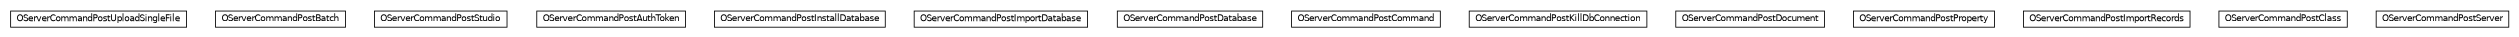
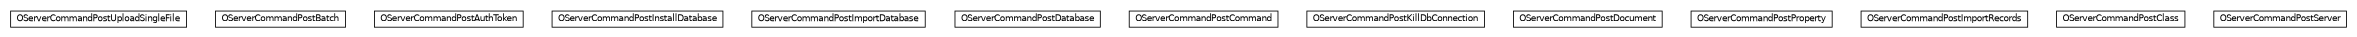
node "OServerCommandPostStudio": removed
